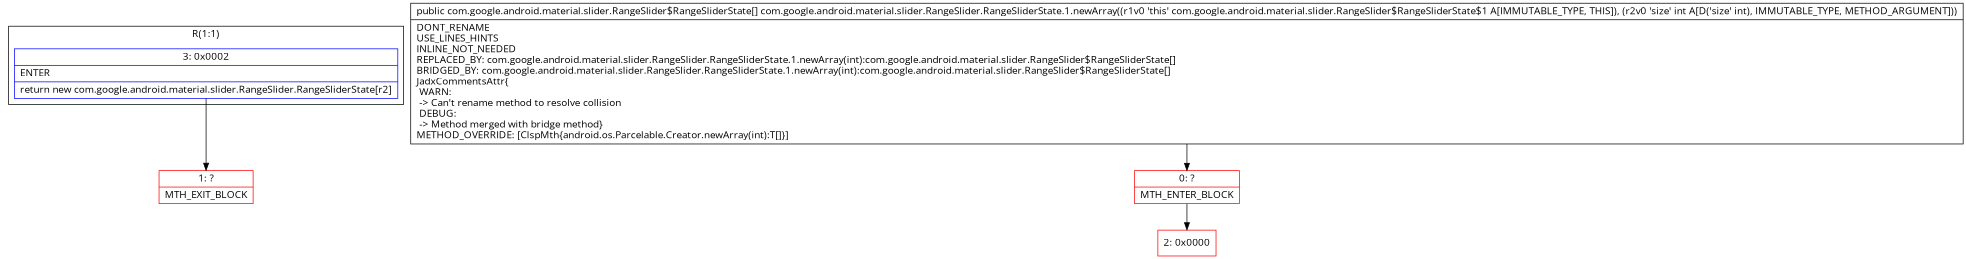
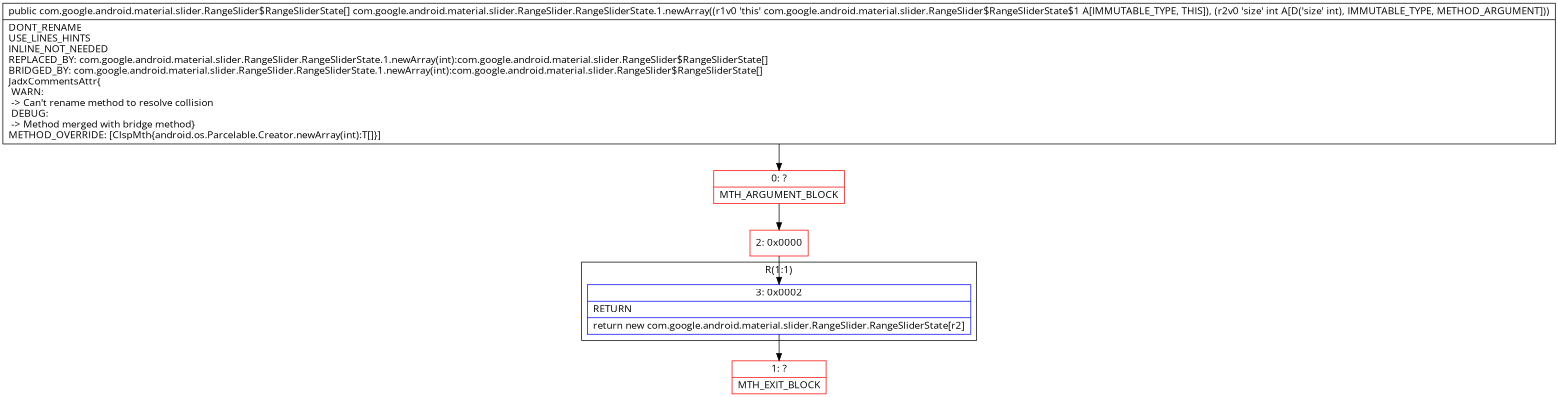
node "3: 0x0002": text "ENTER" -> "RETURN"
node "0: ?": text "MTH_ENTER_BLOCK" -> "MTH_ARGUMENT_BLOCK"
edge "2: 0x0000" -> "3: 0x0002": added
